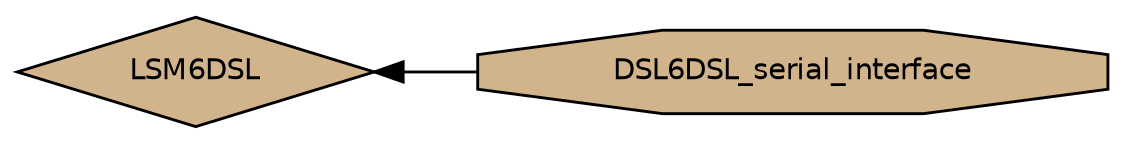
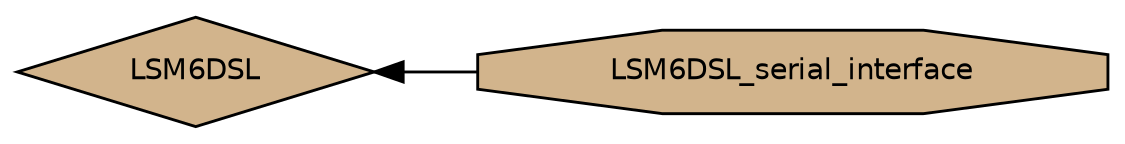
node "DSL6DSL_serial_interface": label "DSL6DSL_serial_interface" -> "LSM6DSL_serial_interface"
